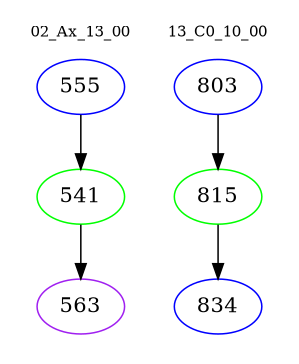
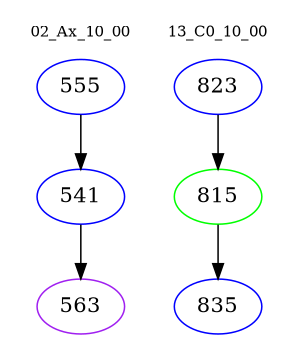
cluster "02_Ax_13_00": label "02_Ax_13_00" -> "02_Ax_10_00"
node "803": label "803" -> "823"
node "541": color green -> blue
node "834": label "834" -> "835"
